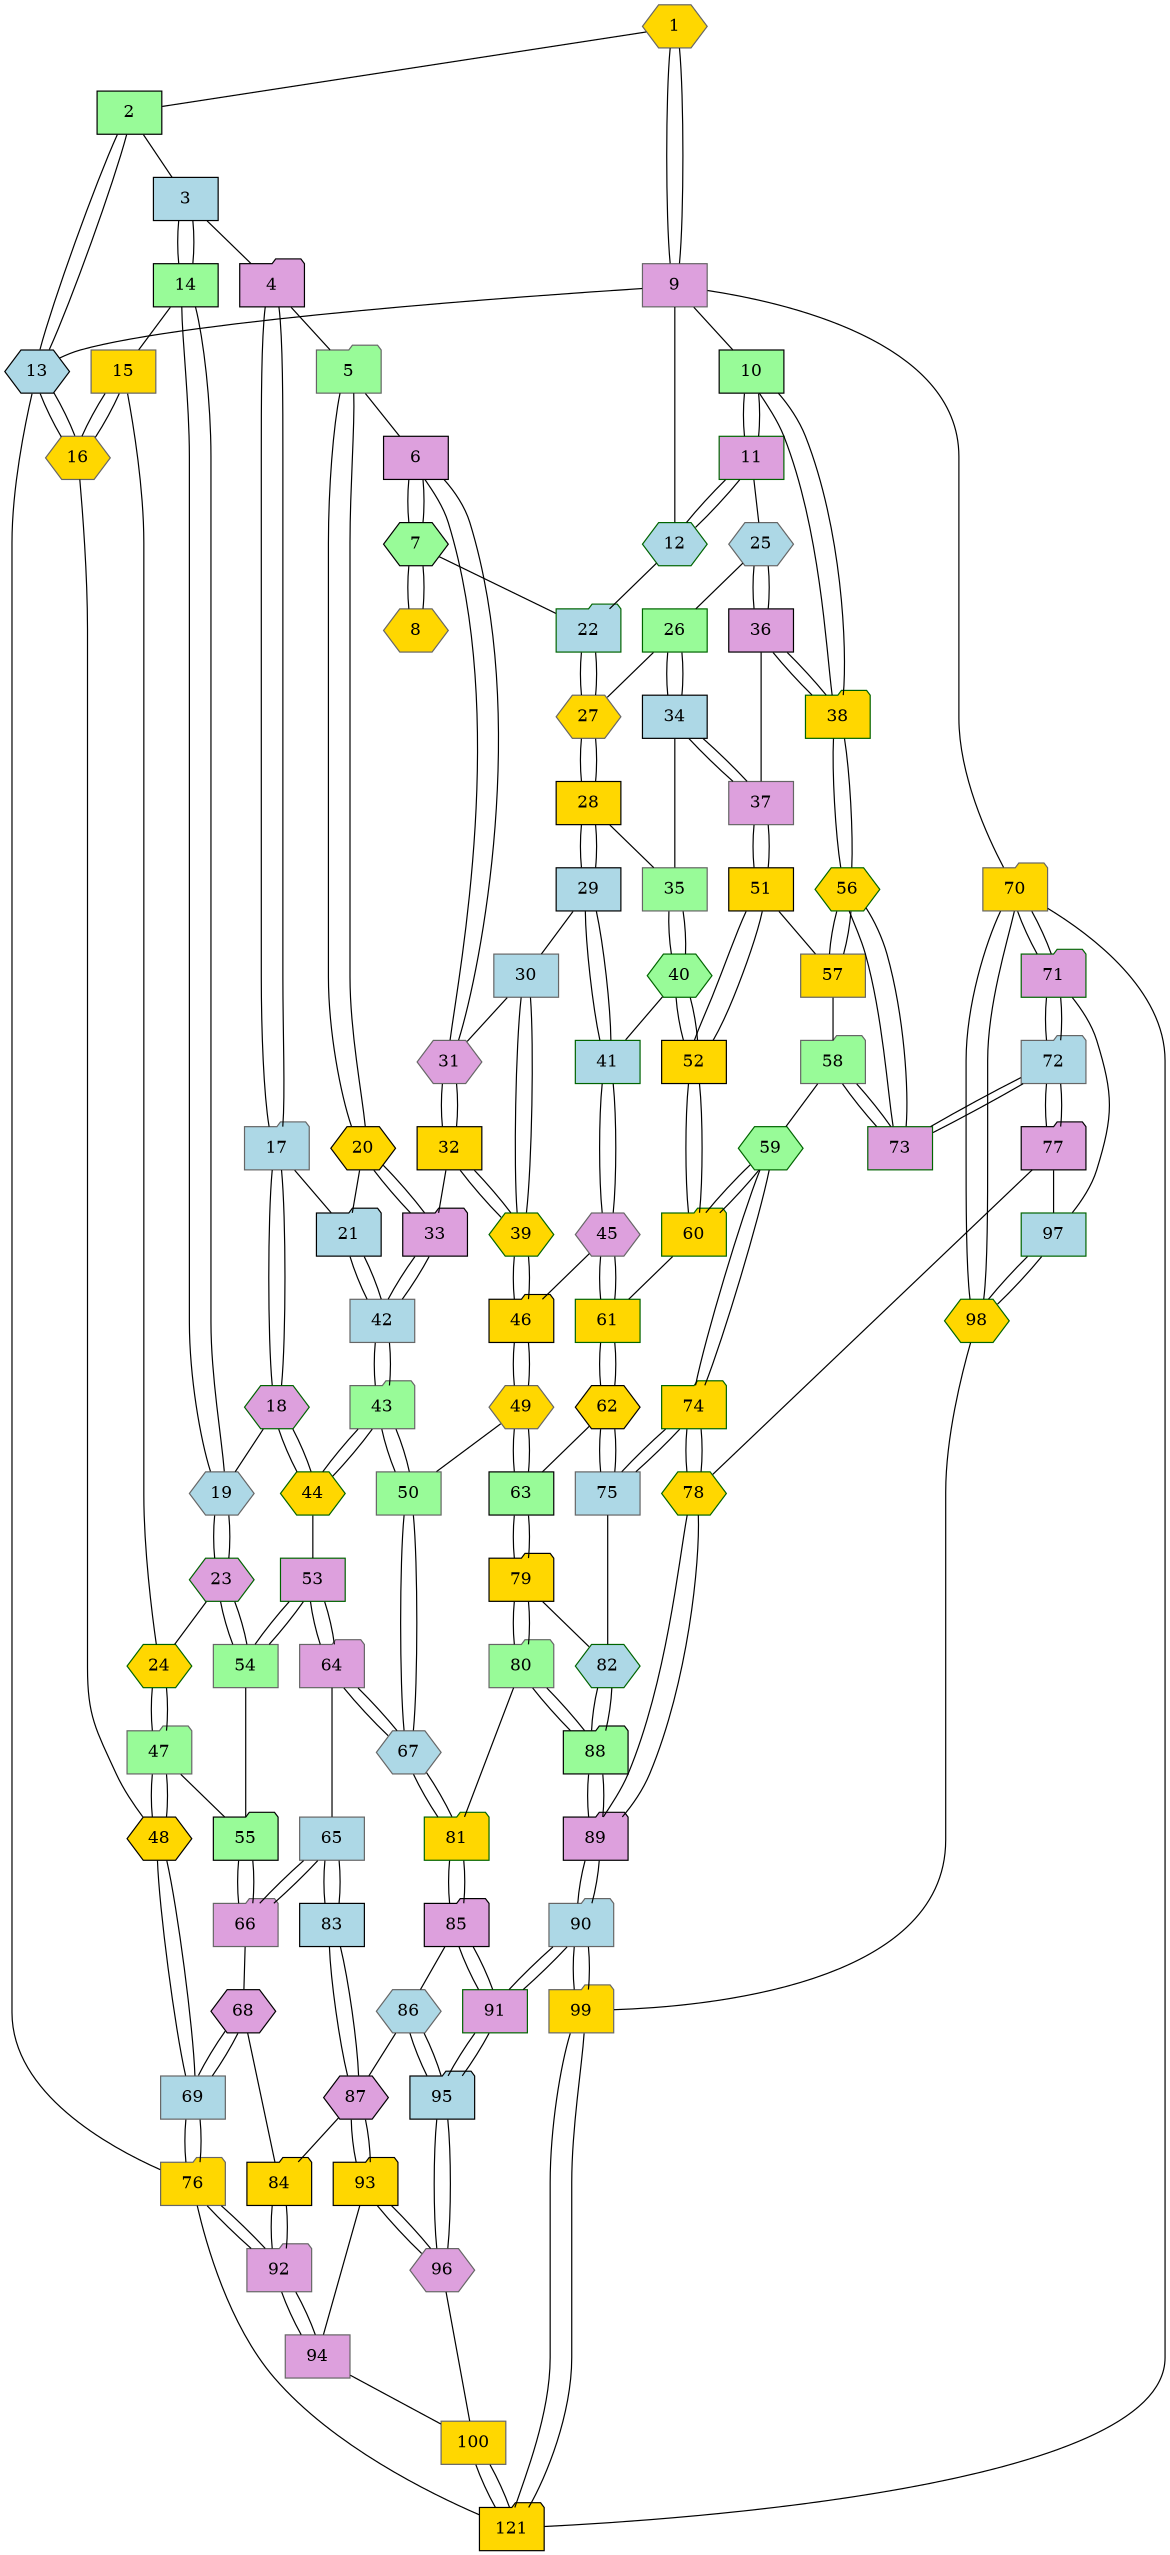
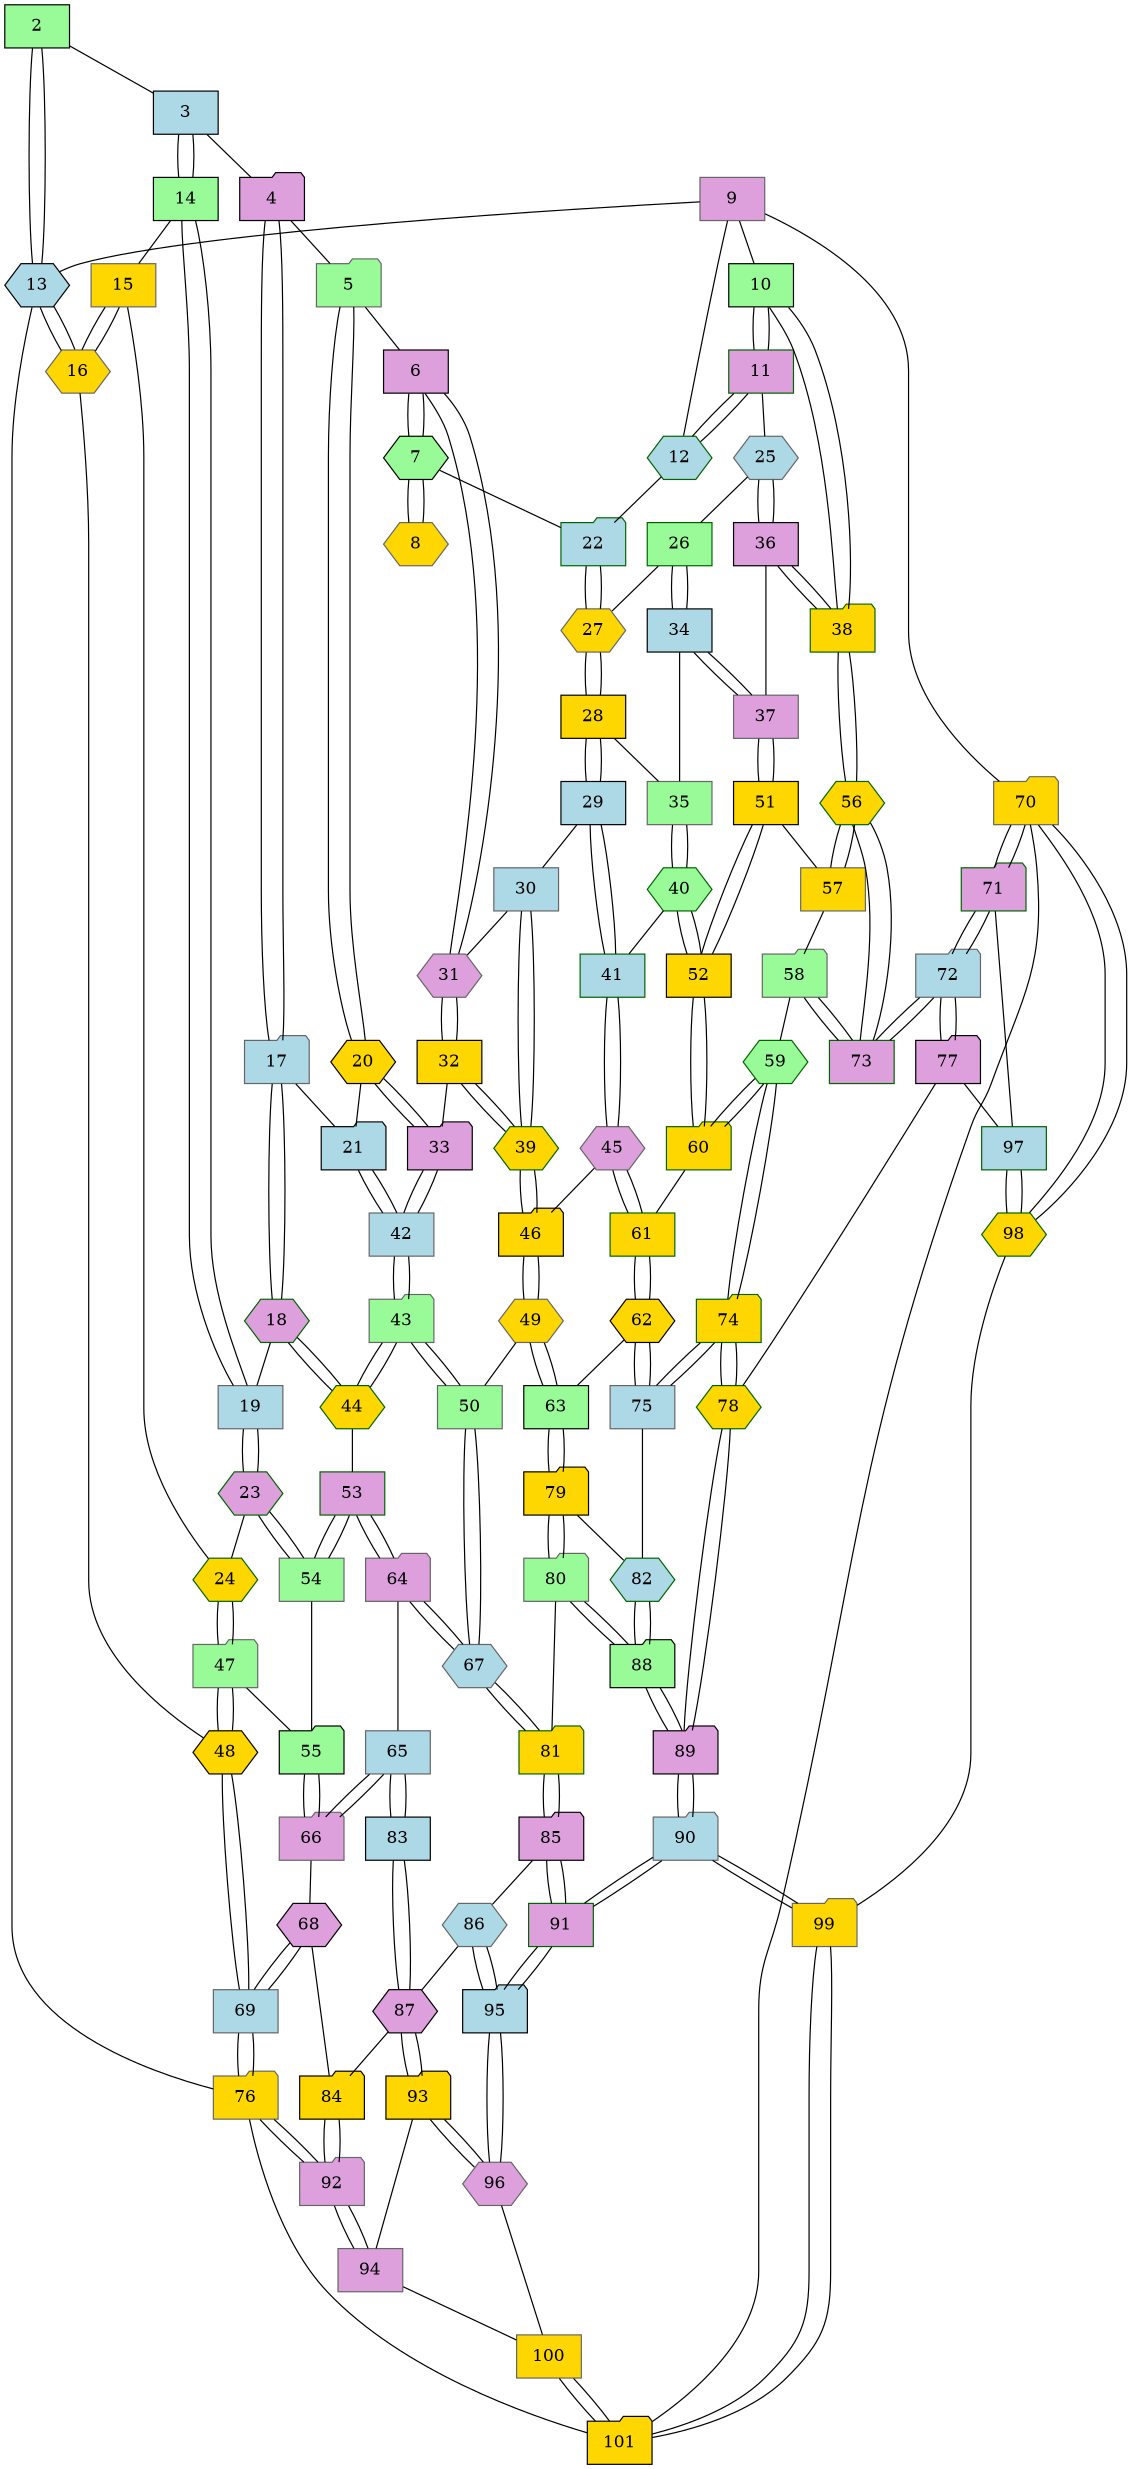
node "1": removed
node "19": shape hexagon -> box
node "121": label "121" -> "101"
